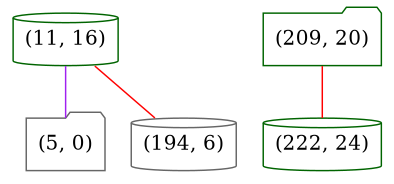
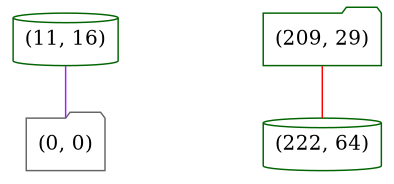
node "(209, 20)": label "(209, 20)" -> "(209, 29)"
node "(5, 0)": label "(5, 0)" -> "(0, 0)"
node "(194, 6)": removed
node "(222, 24)": label "(222, 24)" -> "(222, 64)"
